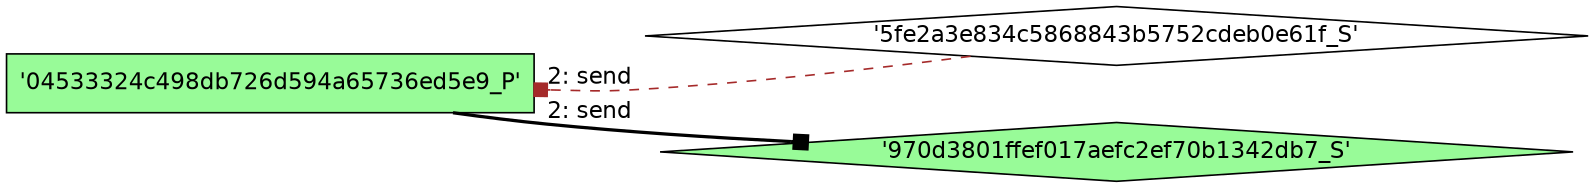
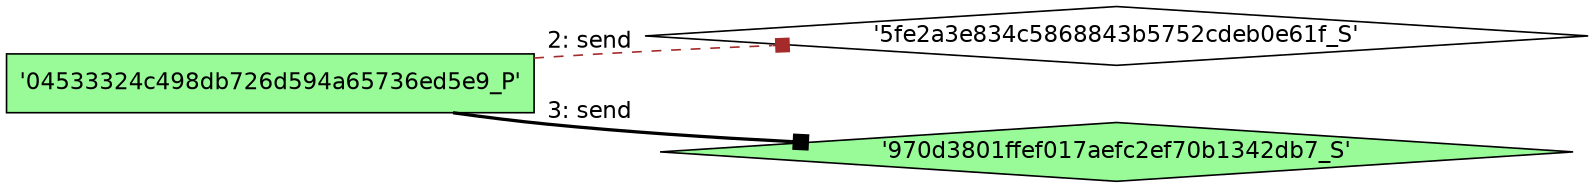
edge "'5fe2a3e834c5868843b5752cdeb0e61f_S'" -> "'04533324c498db726d594a65736ed5e9_P'": reversed
edge "'04533324c498db726d594a65736ed5e9_P'" -> "'970d3801ffef017aefc2ef70b1342db7_S'": label "2: send" -> "3: send"
